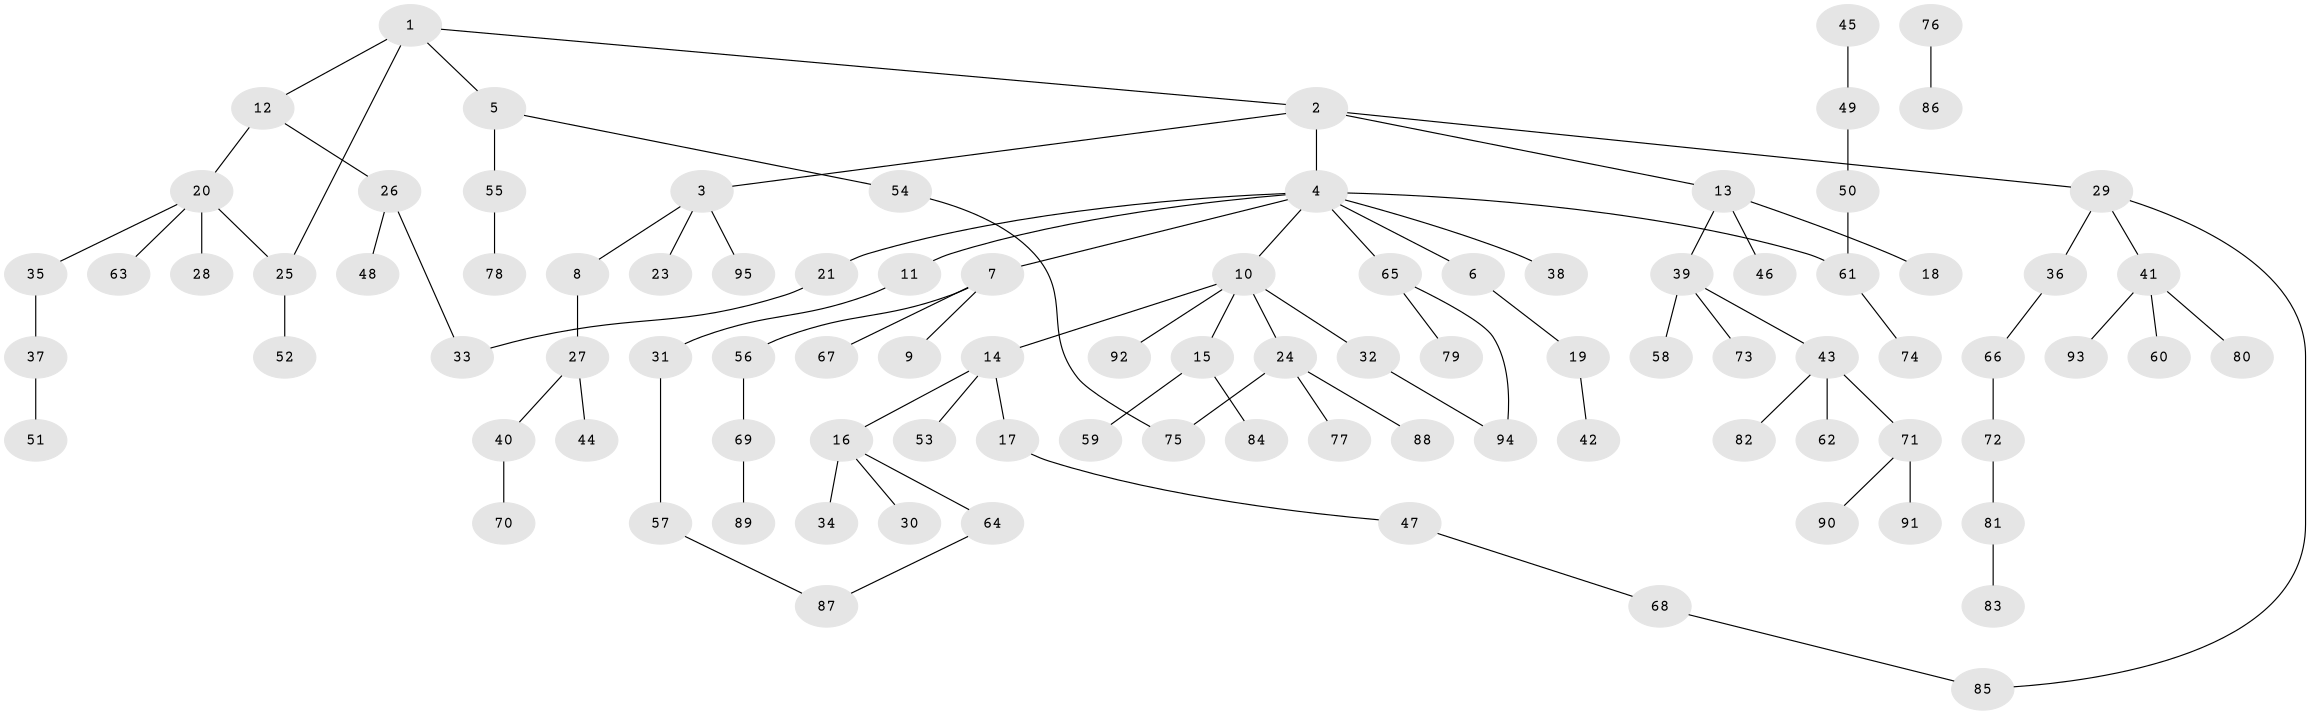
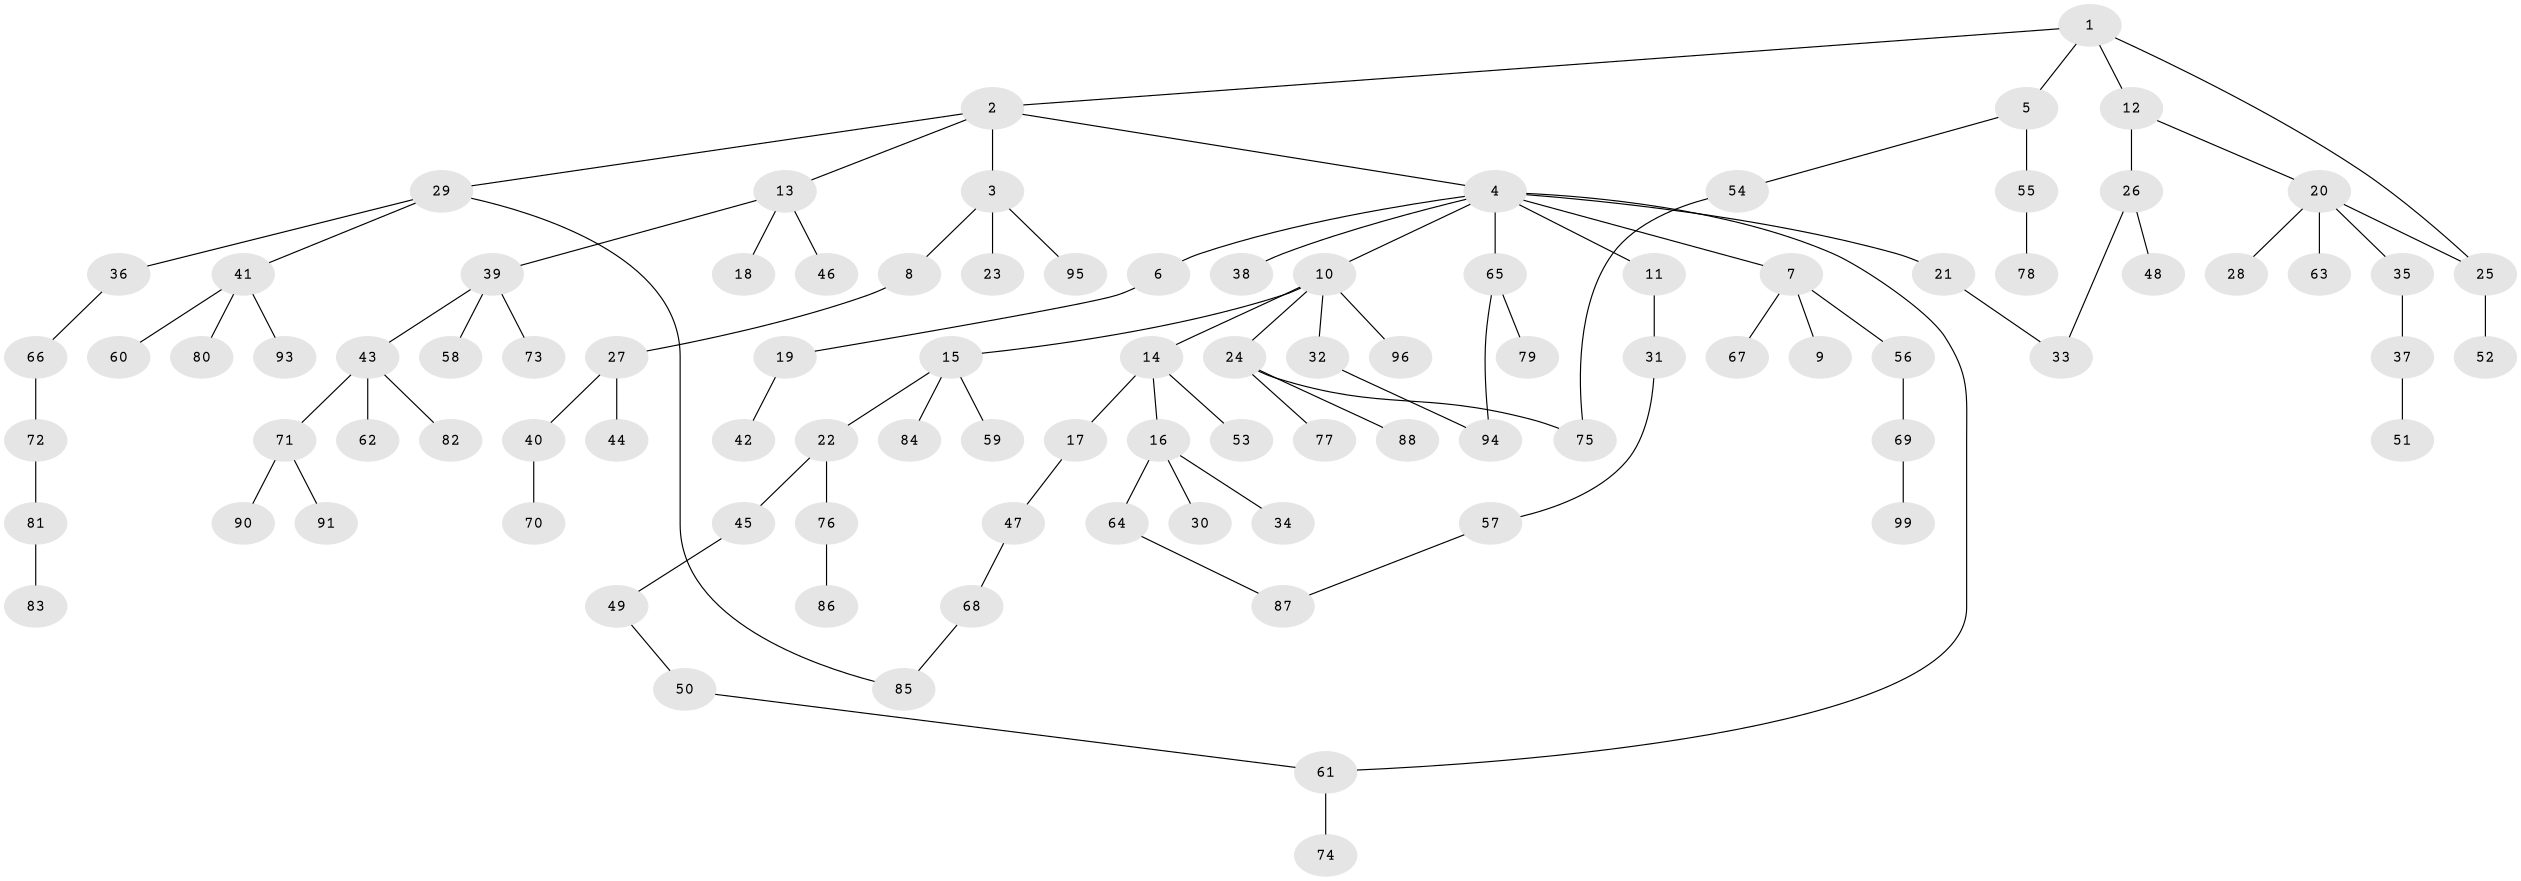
node "92": label "92" -> "96"
node "22": added
node "89": label "89" -> "99"
